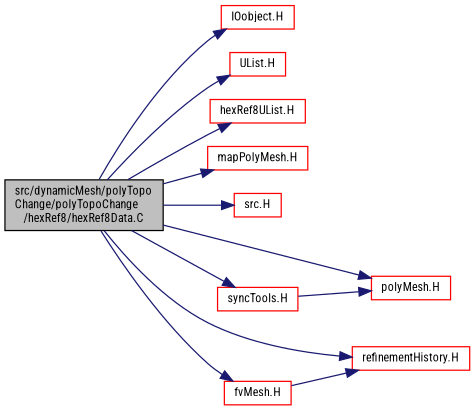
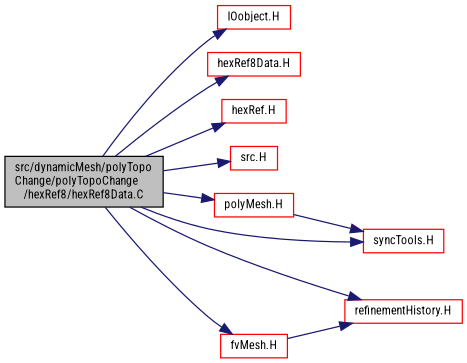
node "UList.H": removed
node "hexRef8UList.H": label "hexRef8UList.H" -> "hexRef8Data.H"
node "mapPolyMesh.H": label "mapPolyMesh.H" -> "hexRef.H"
edge "syncTools.H" -> "polyMesh.H": reversed
